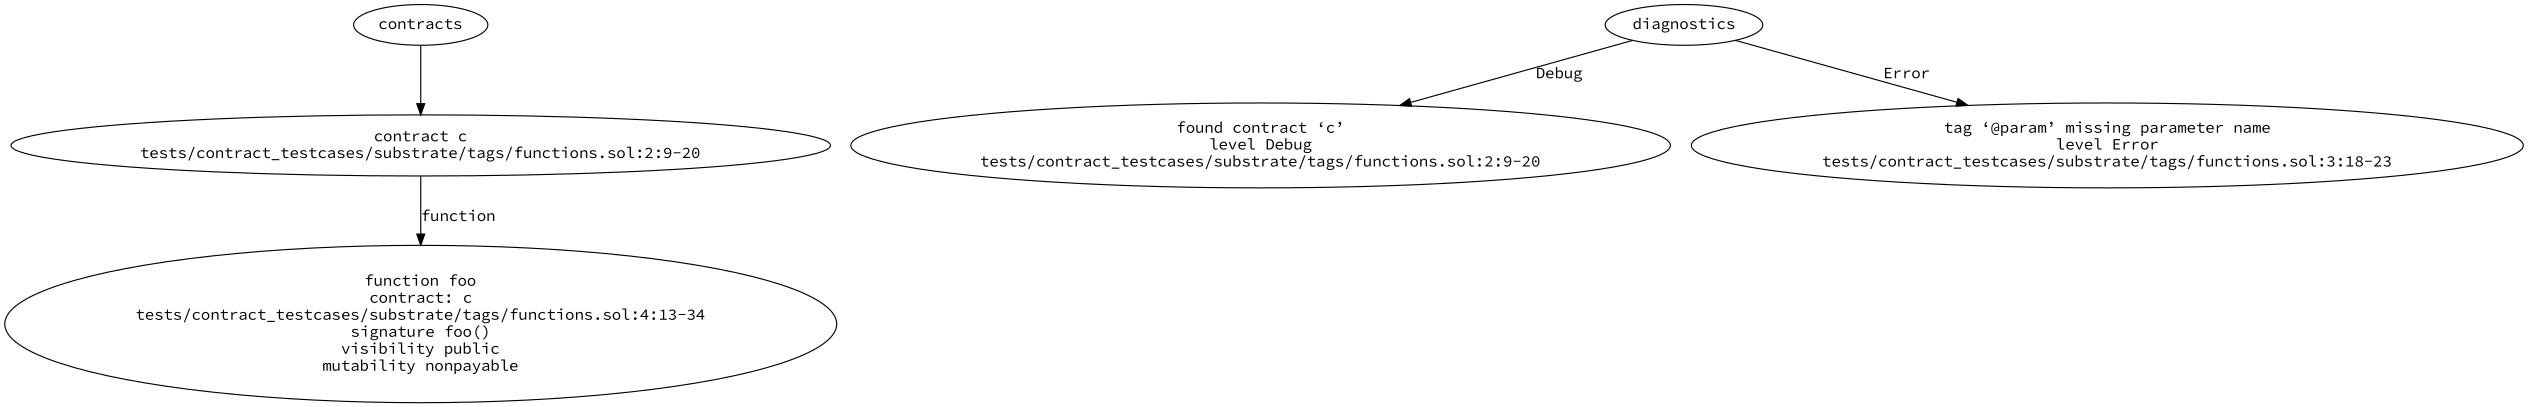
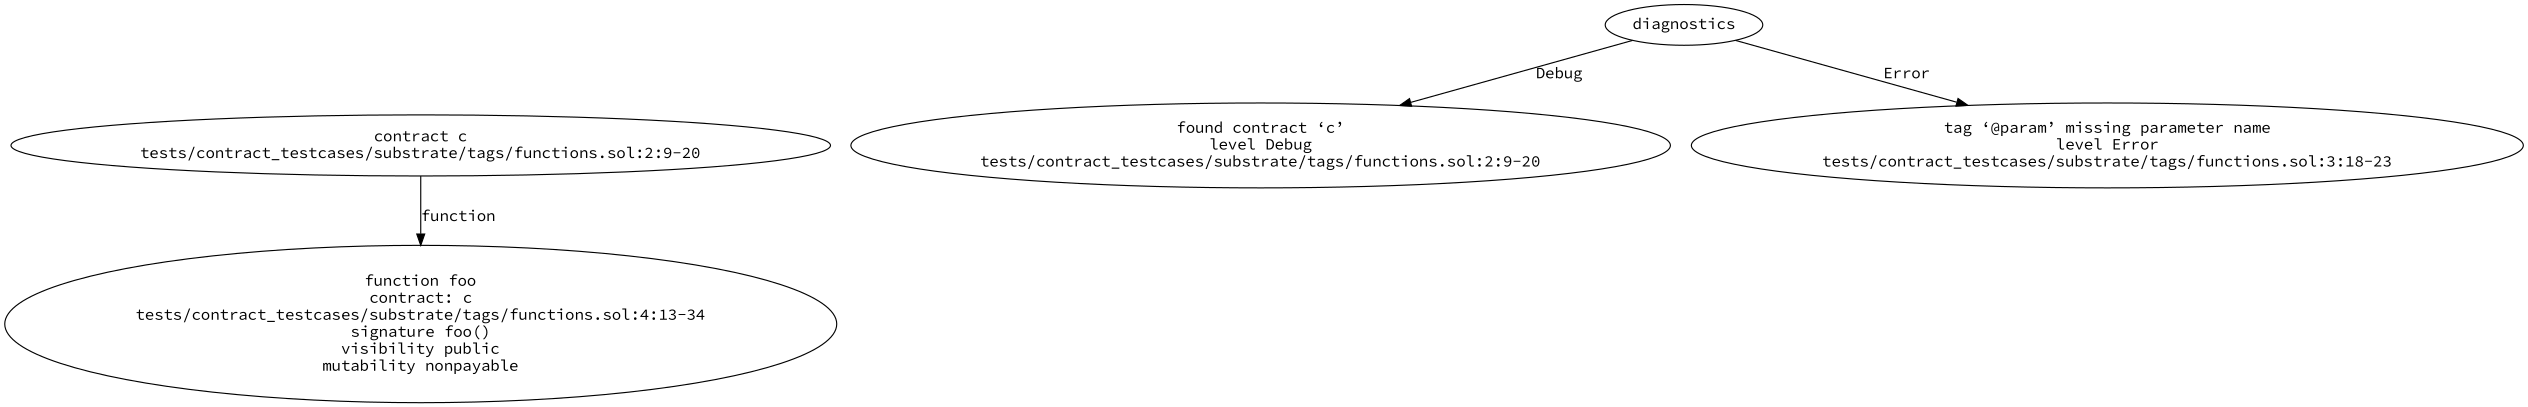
node "contracts": removed
